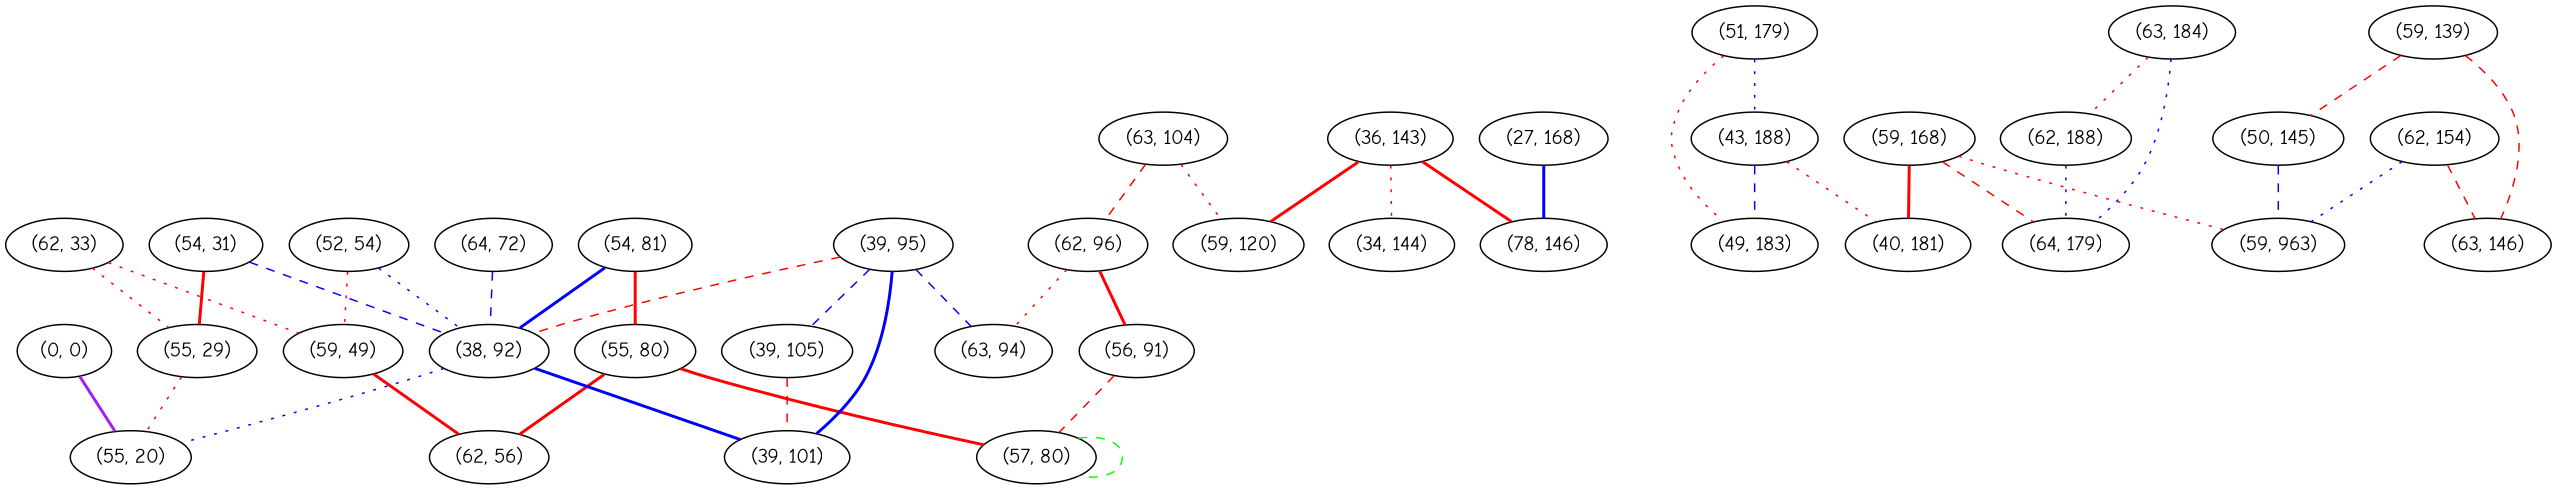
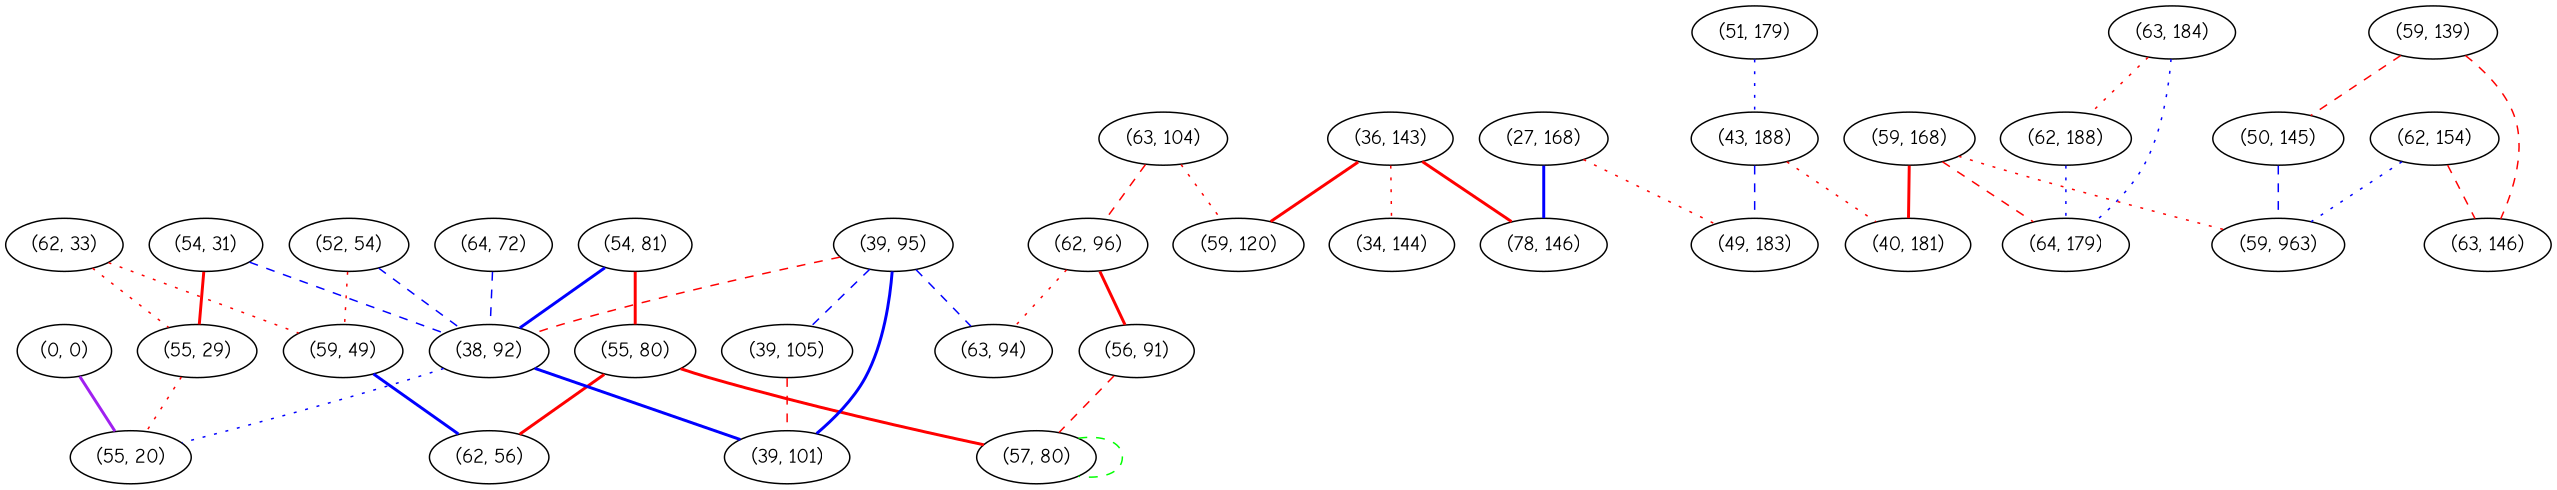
edge "(51, 179)" -- "(49, 183)": now "(27, 168)" -- "(49, 183)"
edge "(52, 54)" -- "(38, 92)": style dotted -> dashed
edge "(59, 49)" -- "(62, 56)": color red -> blue
